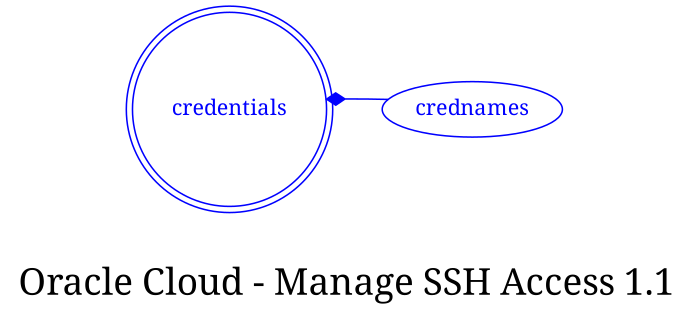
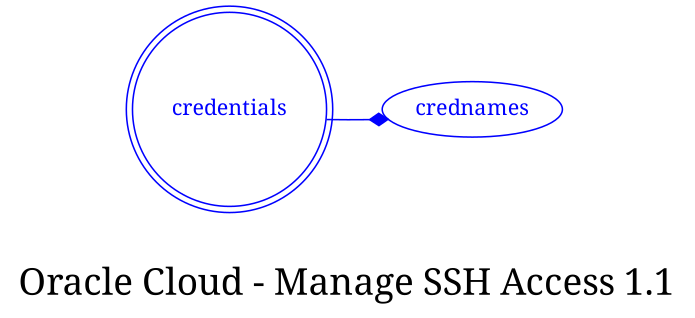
edge "crednames" -> "credentials": reversed
